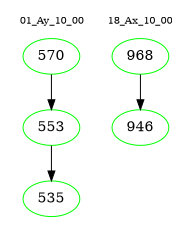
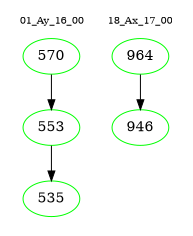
cluster "01_Ay_10_00": label "01_Ay_10_00" -> "01_Ay_16_00"
cluster "18_Ax_10_00": label "18_Ax_10_00" -> "18_Ax_17_00"
node "968": label "968" -> "964"
